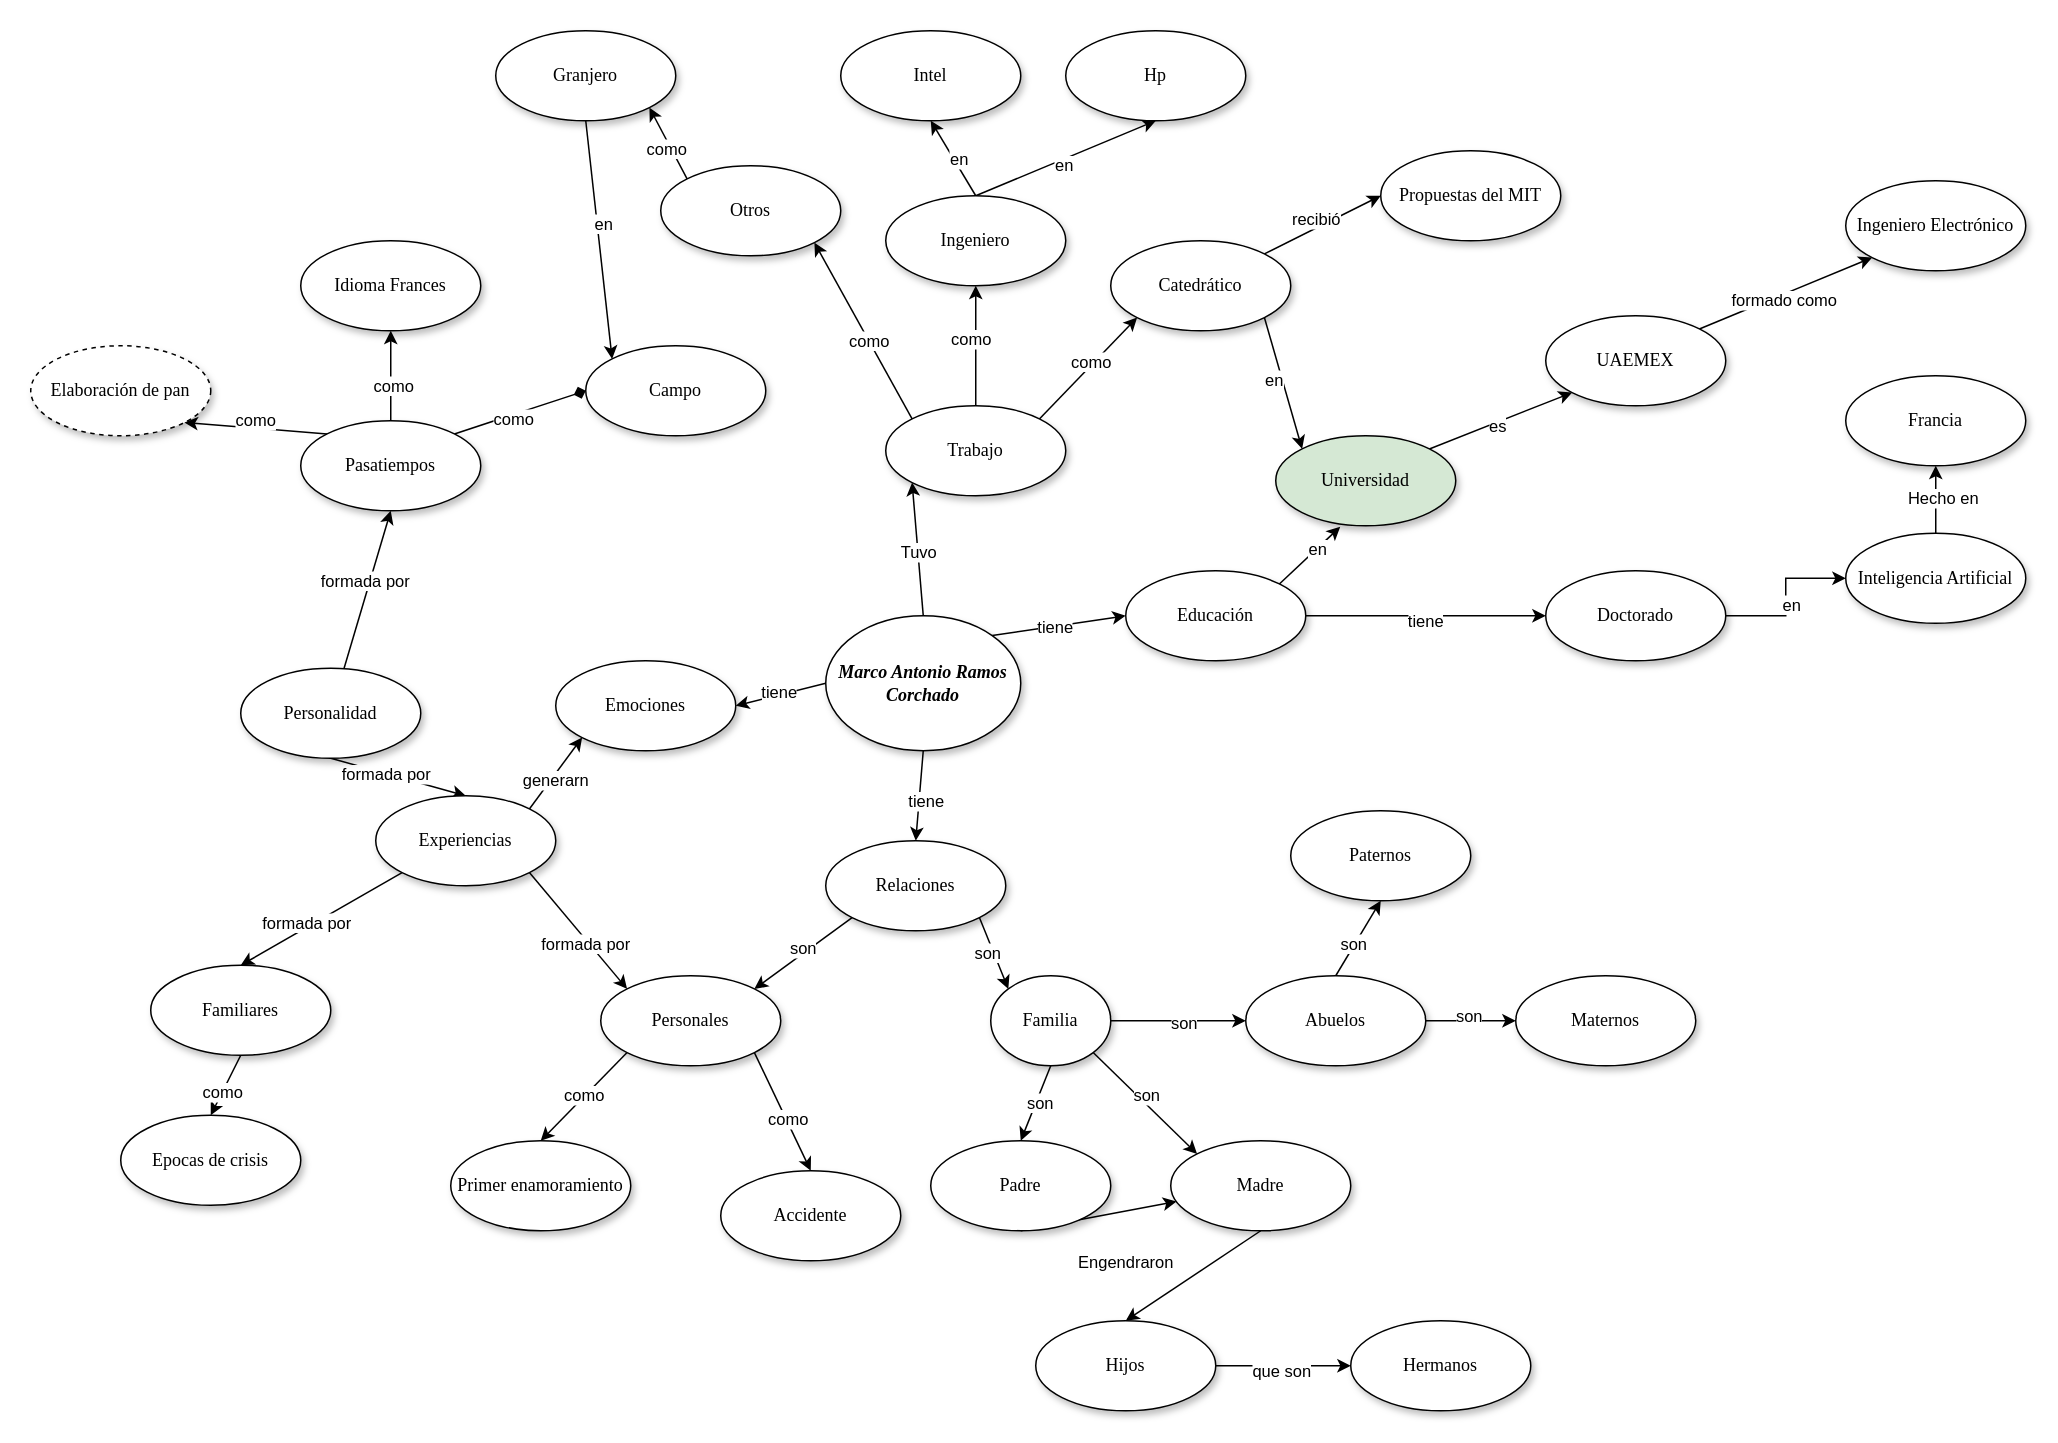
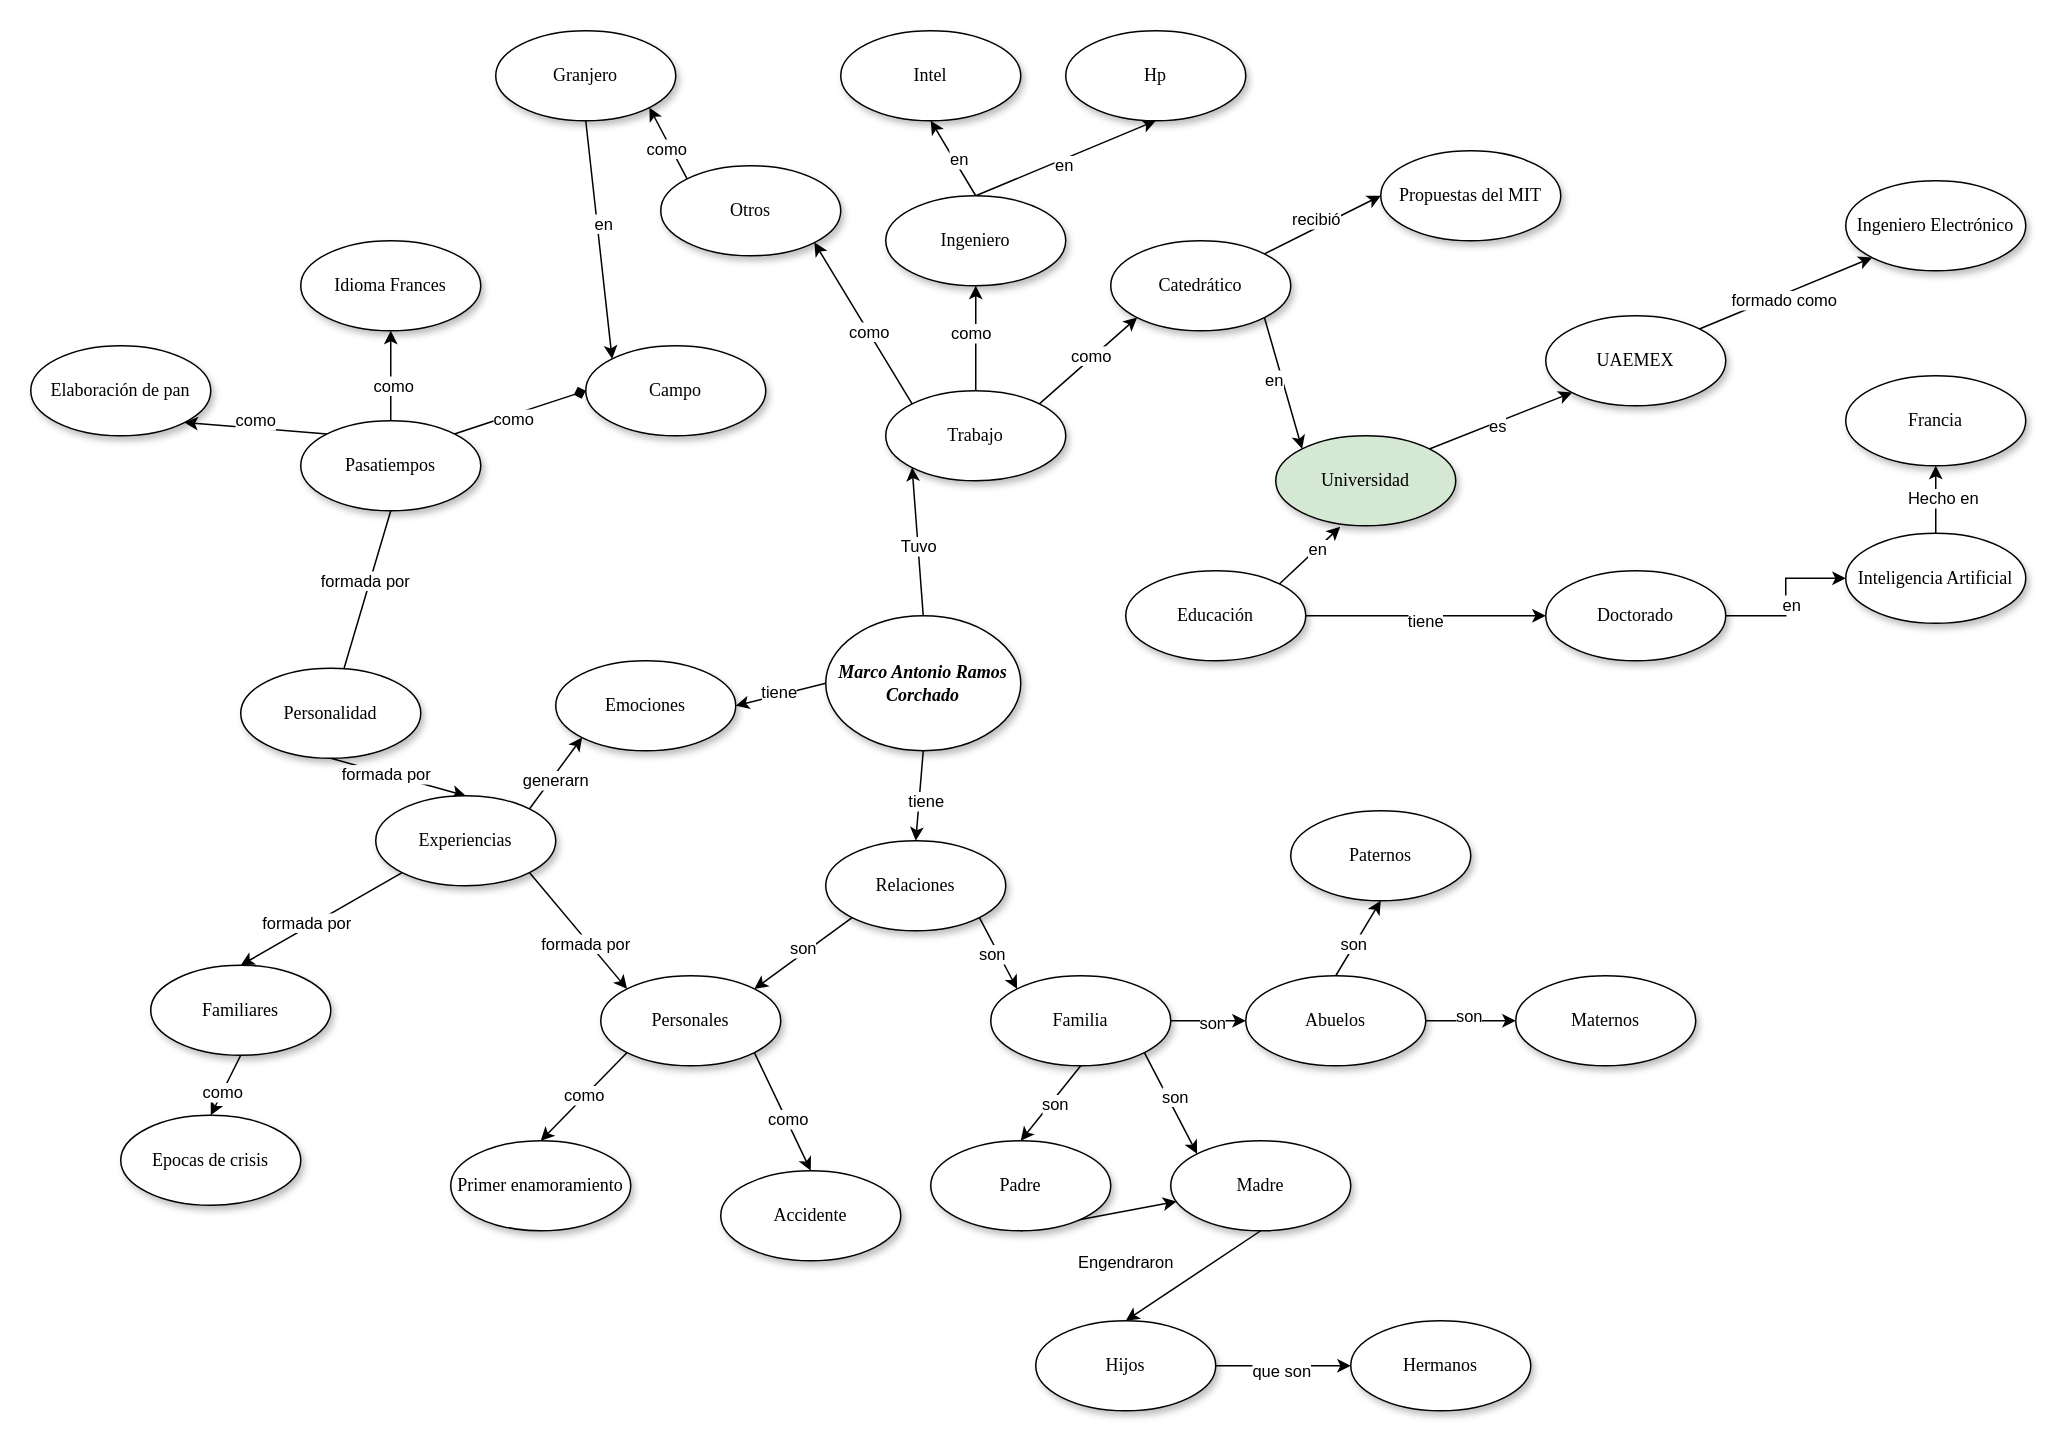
node "Elaboración de pan": style dashed -> solid
node "Trabajo": moved (976, 451) -> (976, 436)
edge "Personalidad" -> "Pasatiempos": arrowhead classic -> none
edge "Marco Antonio Ramos Corchado" -> "Educación": removed, label "tiene"
node "Familia": size 120x90 -> 180x90
